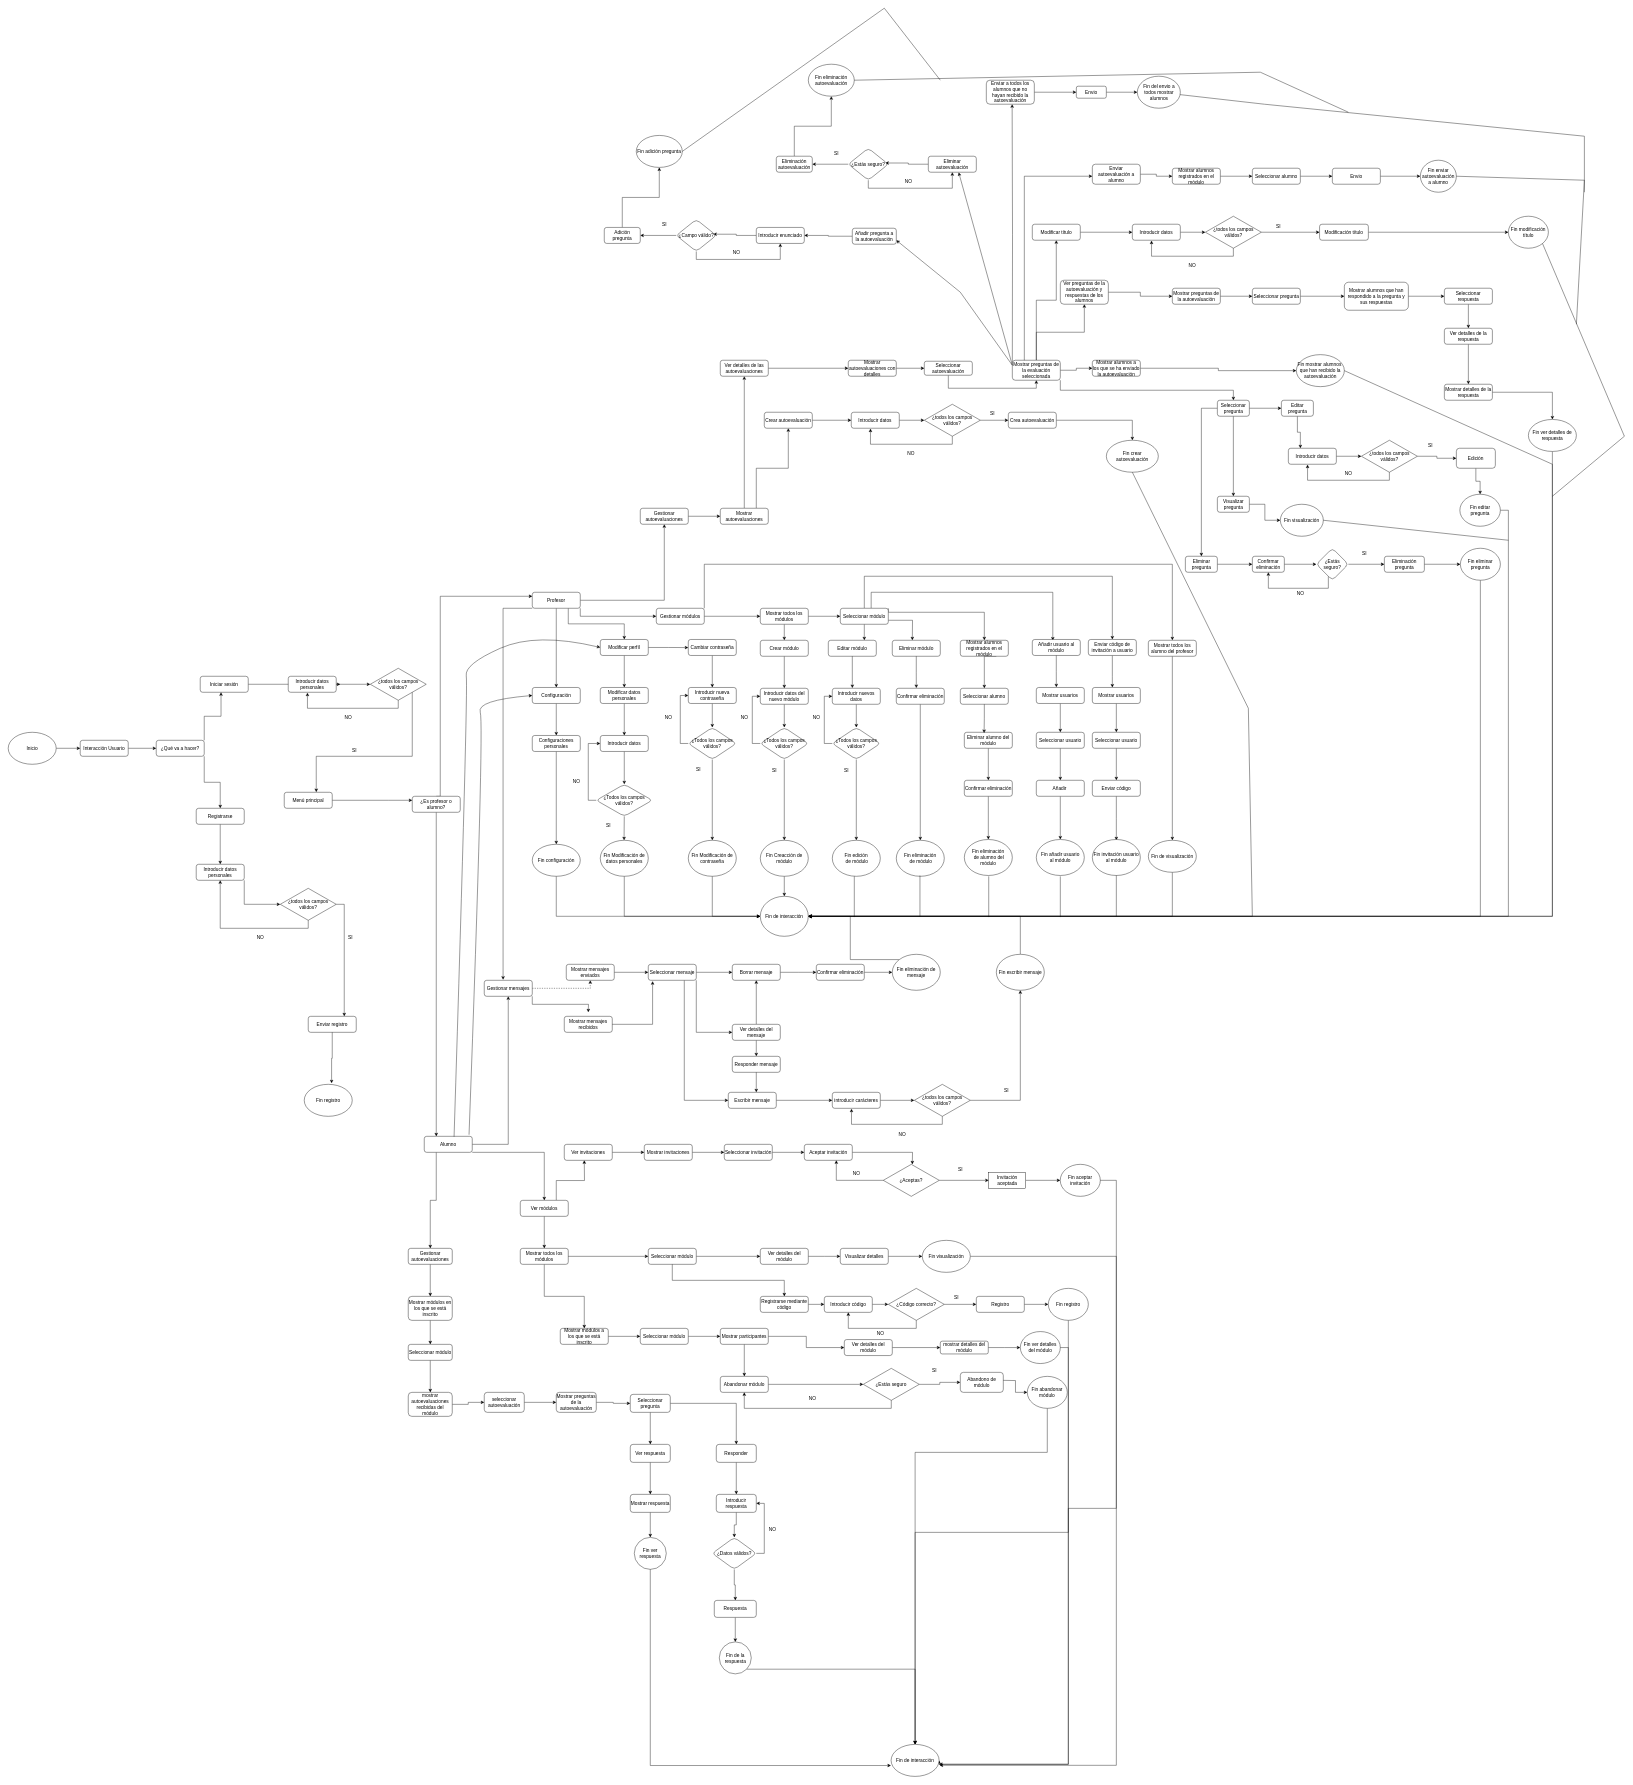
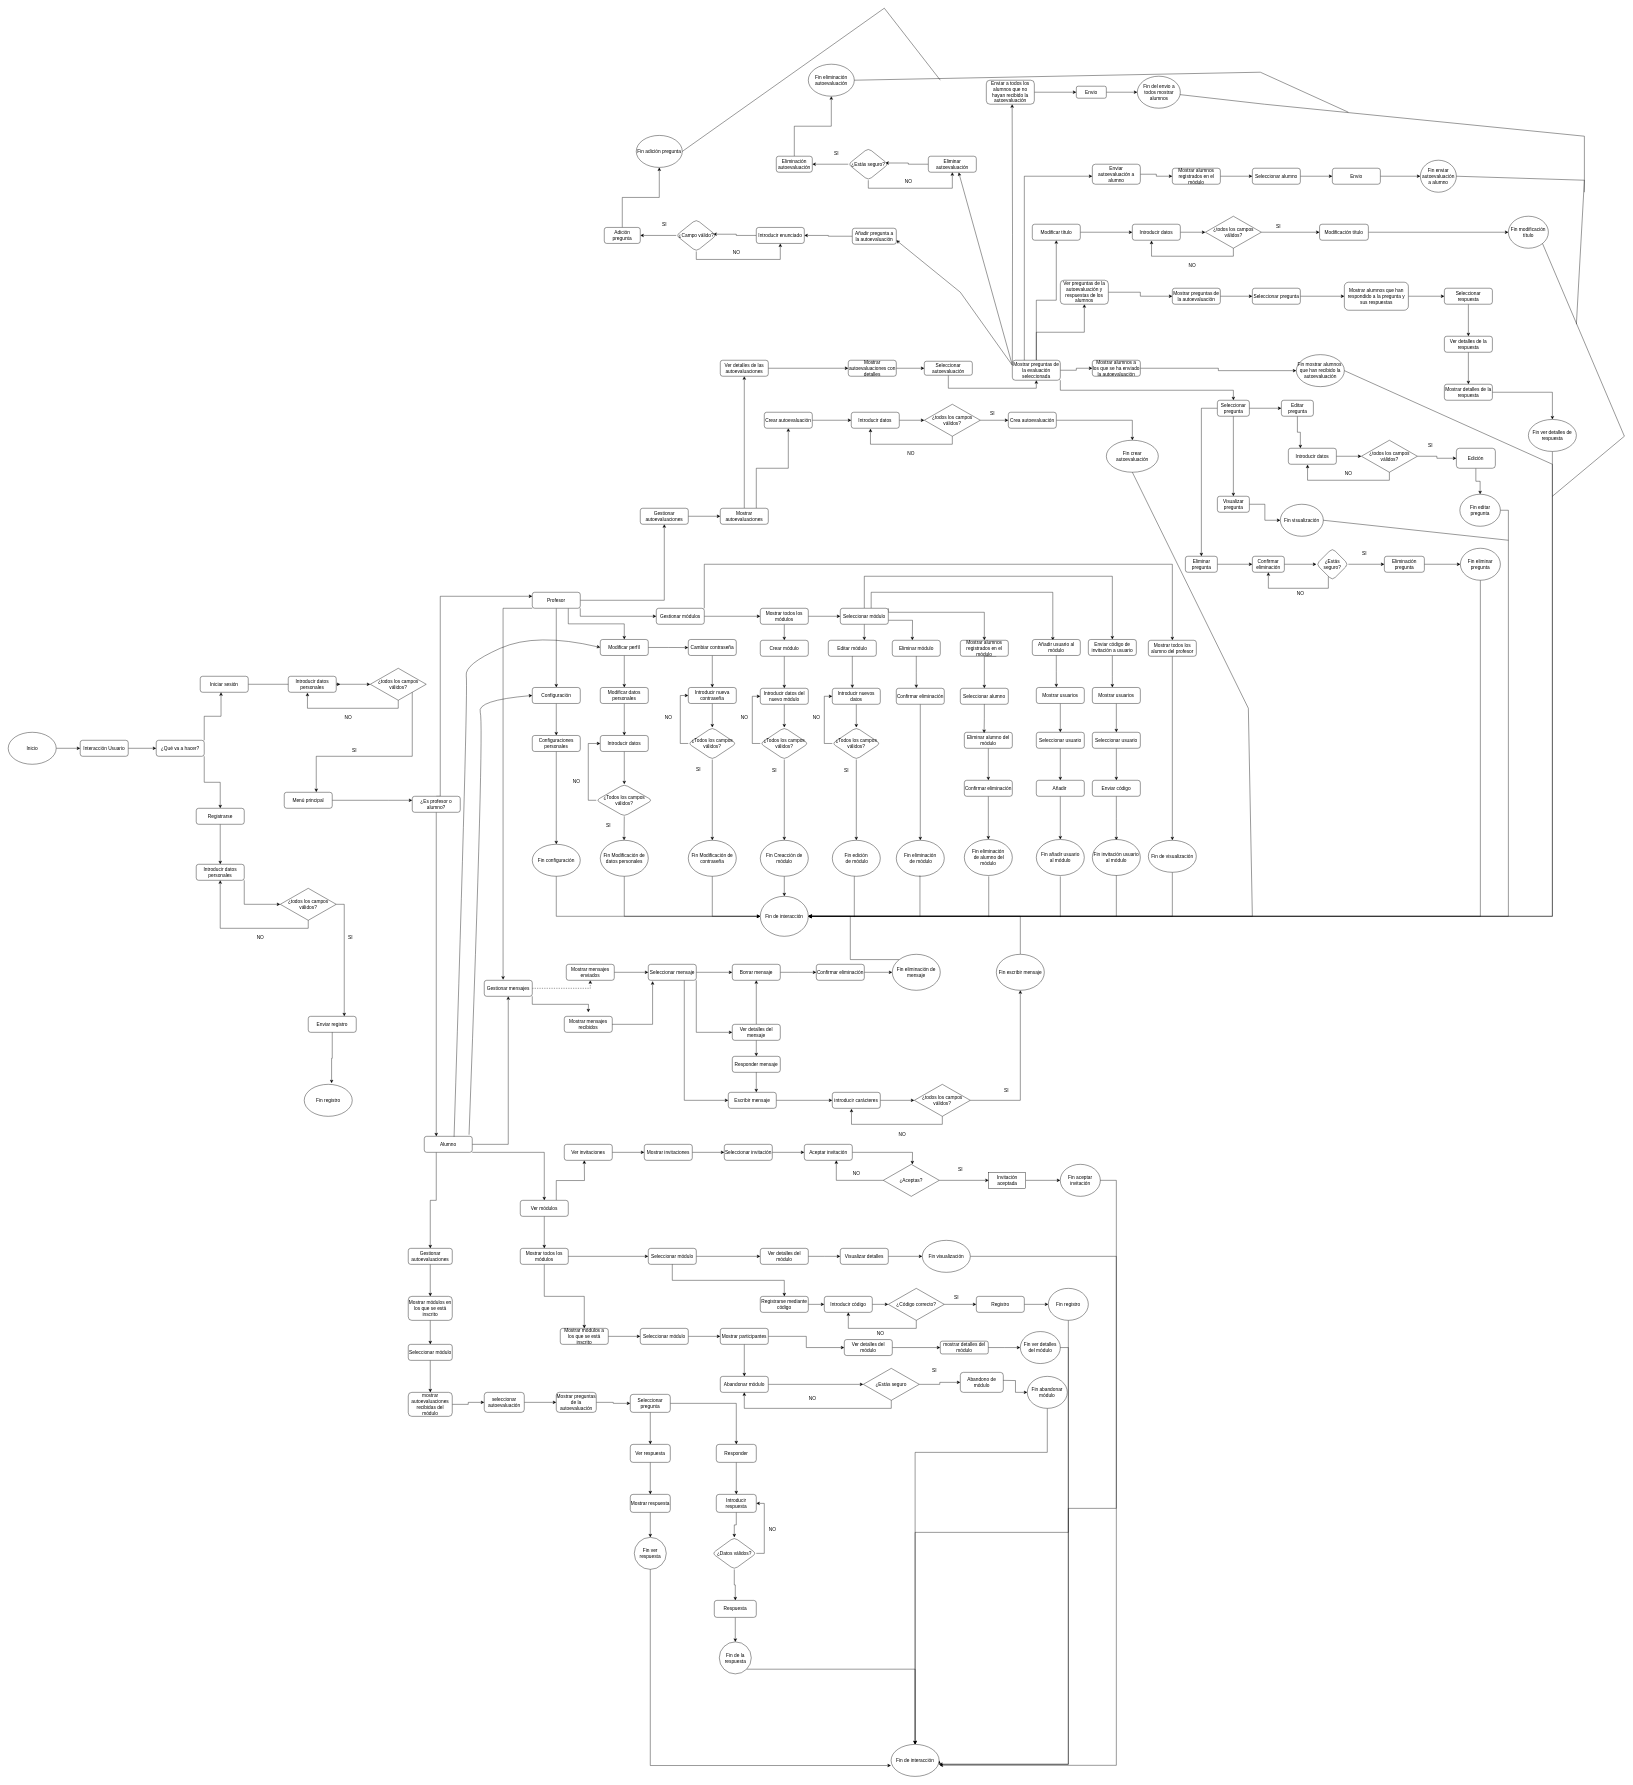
node "Ver detalles de la respuesta": moved (1468, 336) -> (1468, 344)
